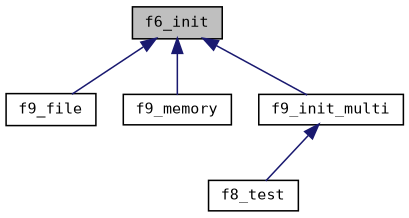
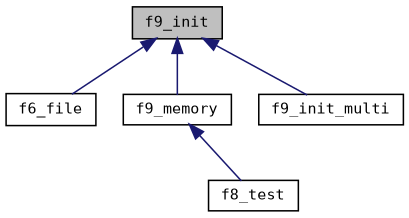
node "f6_init": label "f6_init" -> "f9_init"
node "f9_file": label "f9_file" -> "f6_file"
edge "f8_test" -> "f9_init_multi": now "f8_test" -> "f9_memory"
